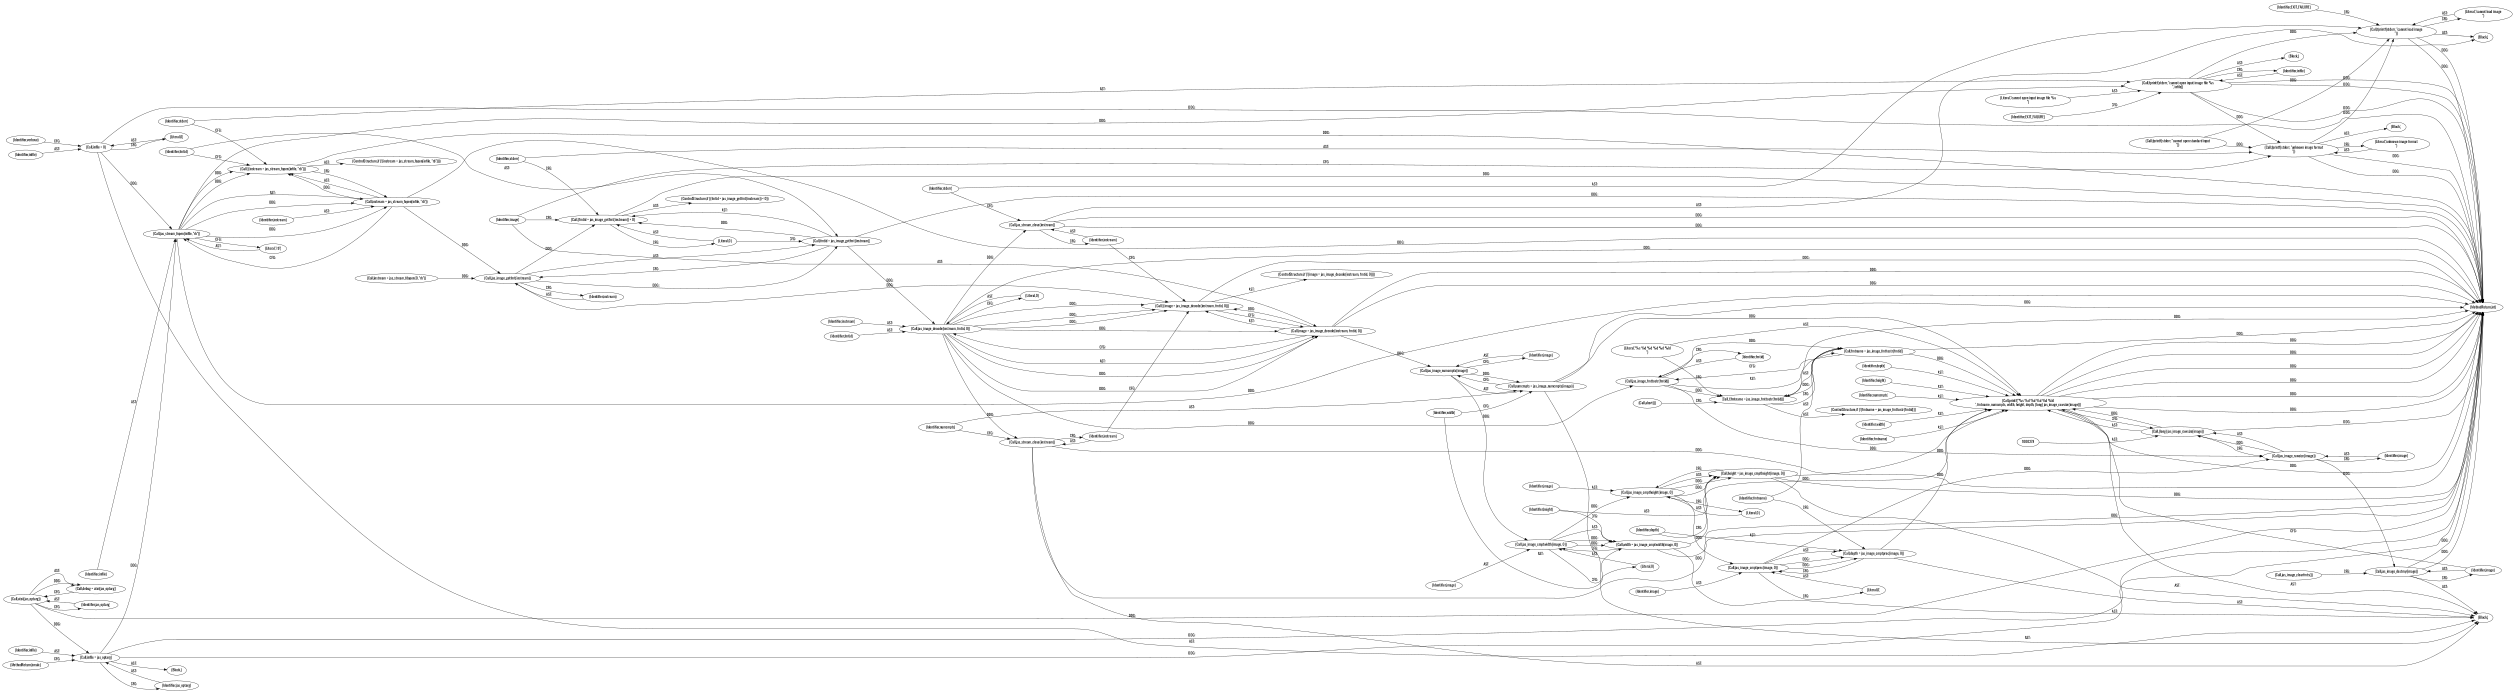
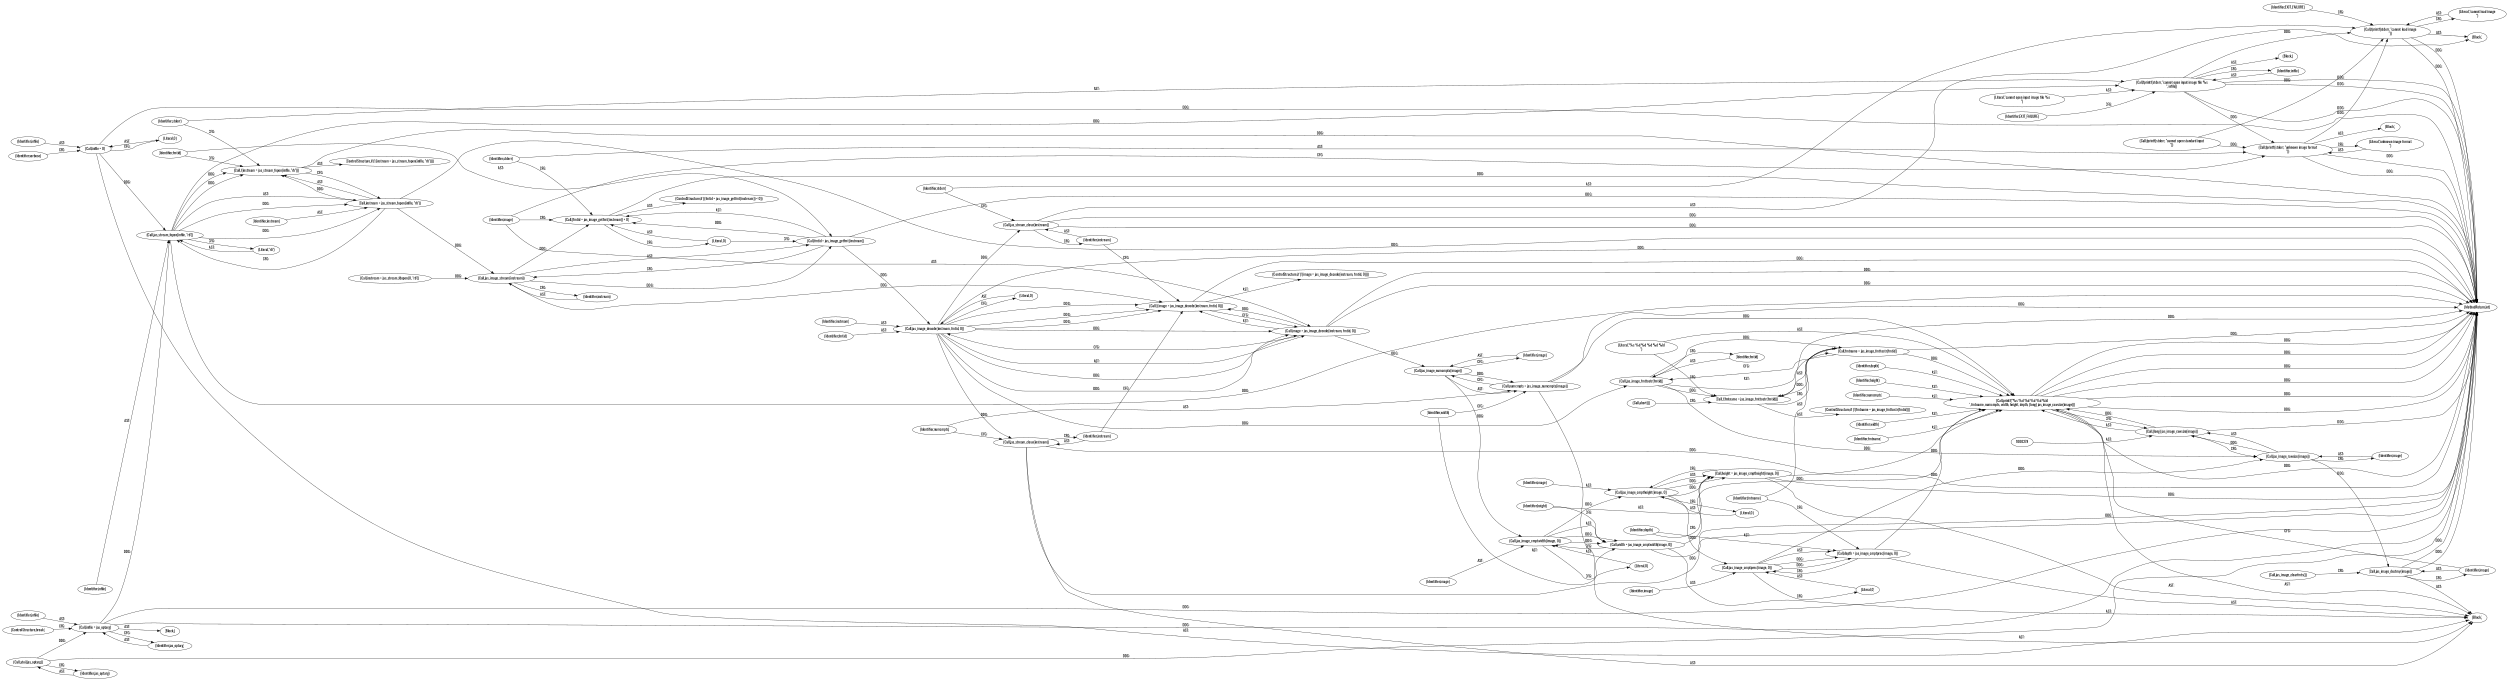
node "(Call,jas_image_getfmt(instream))": label "(Call,jas_image_getfmt(instream))" -> "(Call,jas_image_stream(instream))"
node "(Call,debug = atoi(jas_optarg))": removed
node "(MethodReturn,break;)": label "(MethodReturn,break;)" -> "(ControlStructure,break;)"
